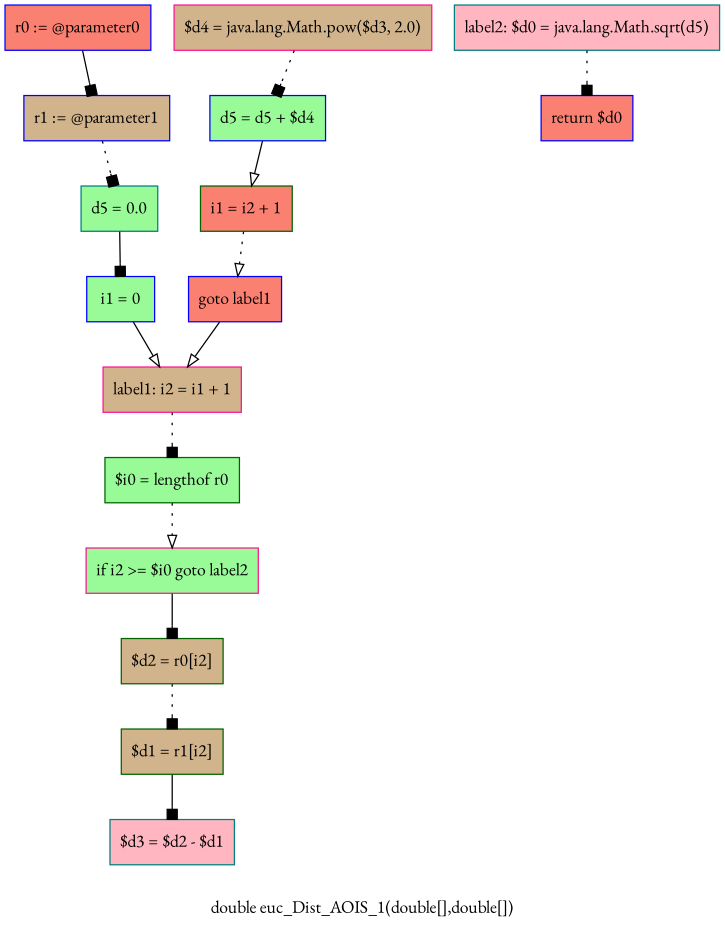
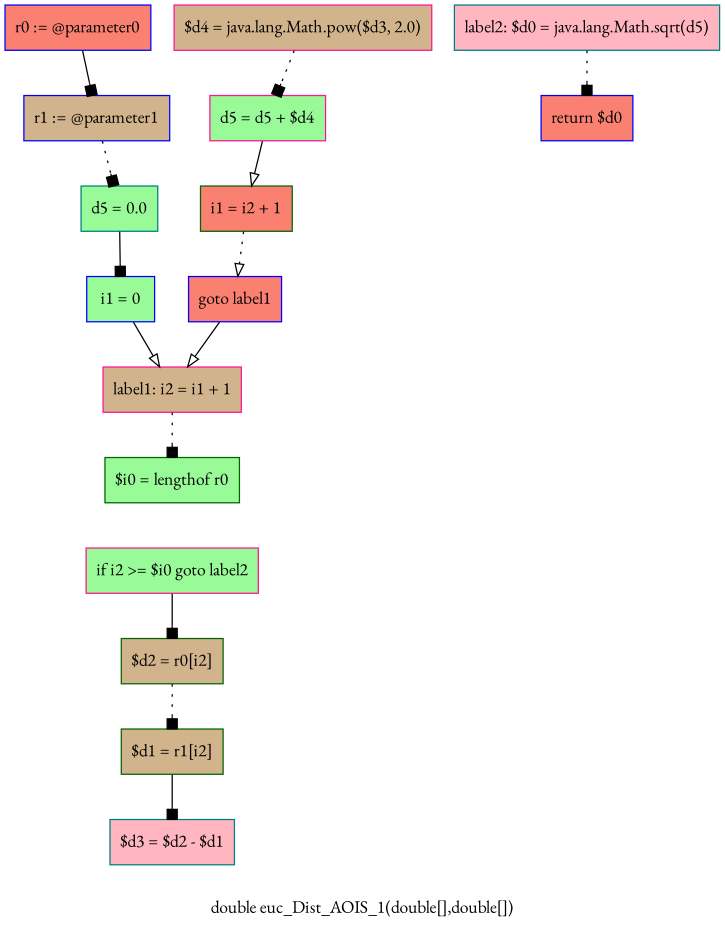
node "d5 = d5 + $d4": color blue -> deeppink
edge "$i0 = lengthof r0" -> "if i2 >= $i0 goto label2": removed
